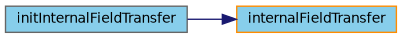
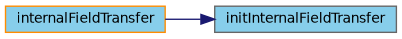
edge "initInternalFieldTransfer" -> "internalFieldTransfer": reversed
